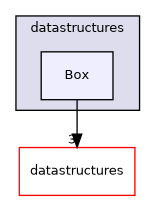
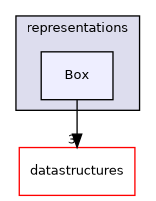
cluster "datastructures": label "datastructures" -> "representations"
